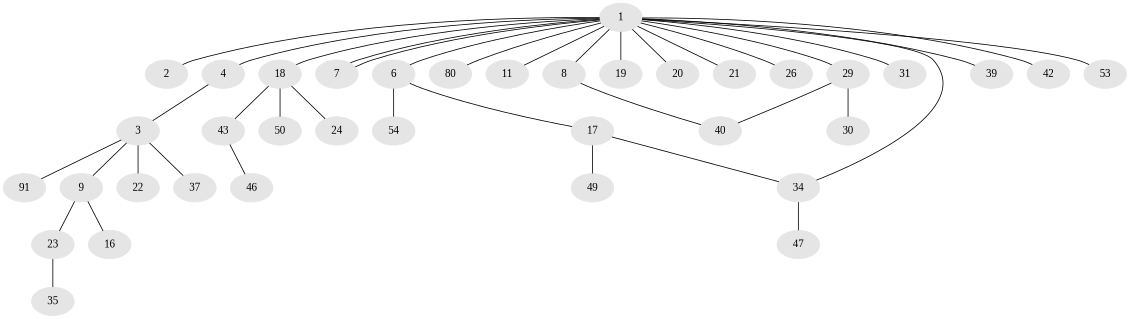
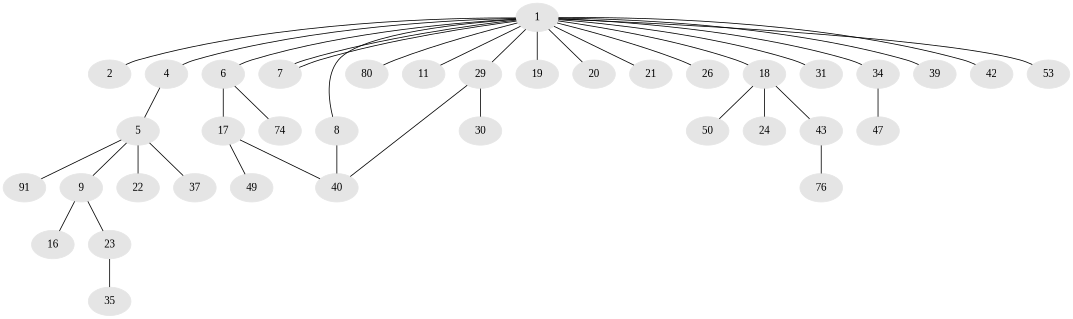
node "3": label "3" -> "5"
node "54": label "54" -> "74"
edge "17" -- "34": now "17" -- "40"
node "46": label "46" -> "76"
